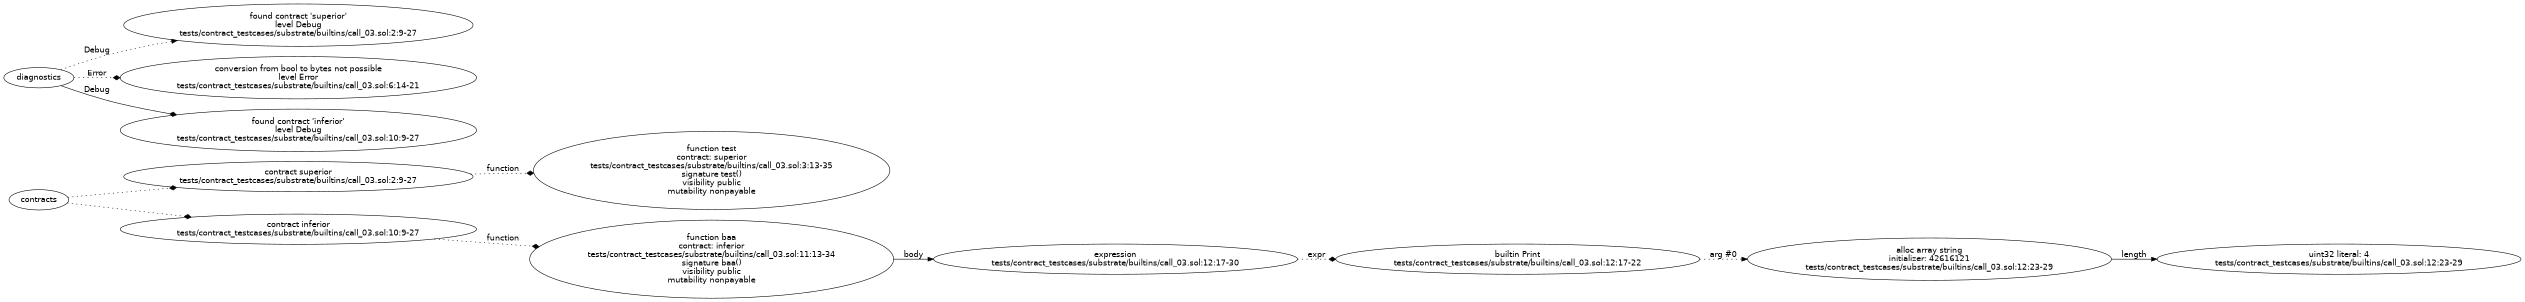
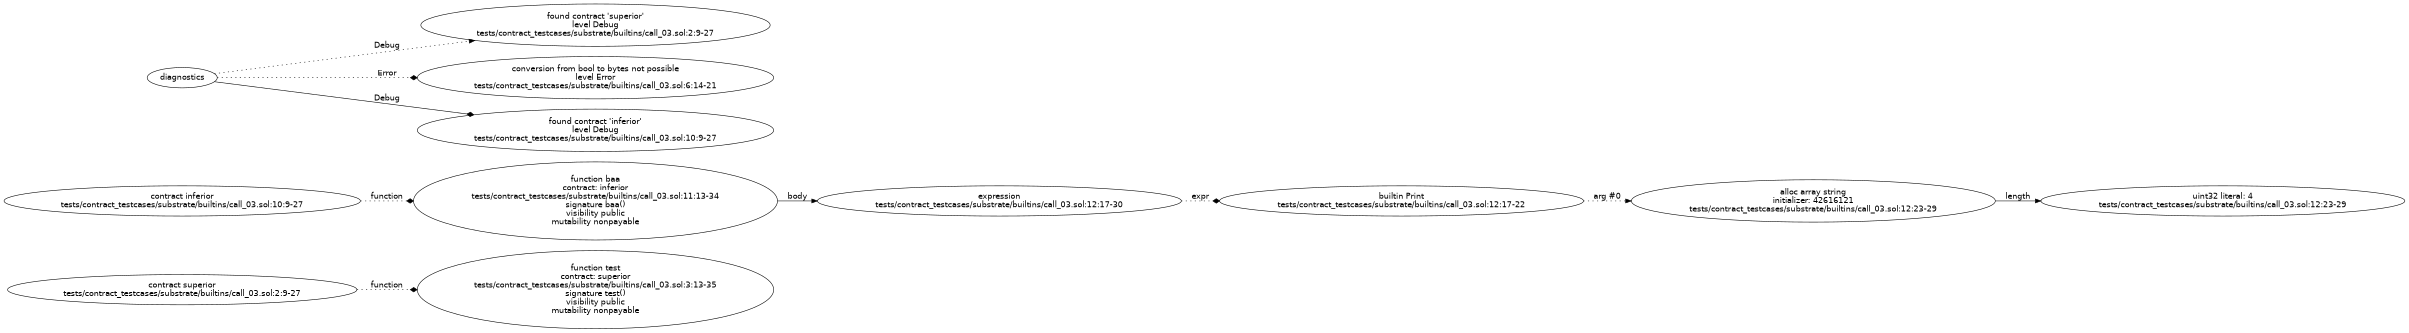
node "contracts": removed
